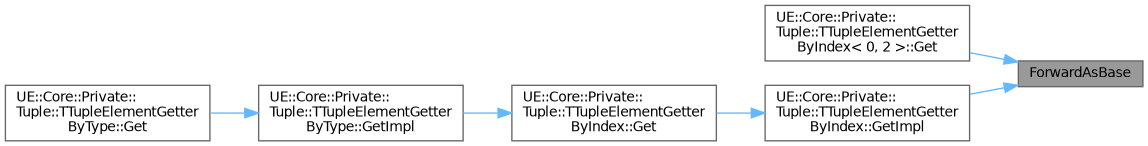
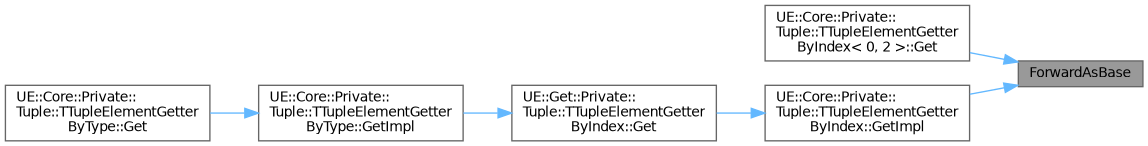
node "UE::Core::Private:: Tuple::TTupleElementGetter ByIndex::Get": label "UE::Core::Private:: Tuple::TTupleElementGetter ByIndex::Get" -> "UE::Get::Private:: Tuple::TTupleElementGetter ByIndex::Get"
